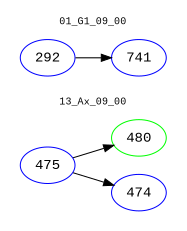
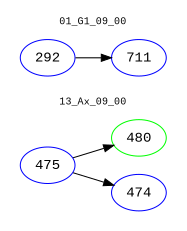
node "741": label "741" -> "711"
